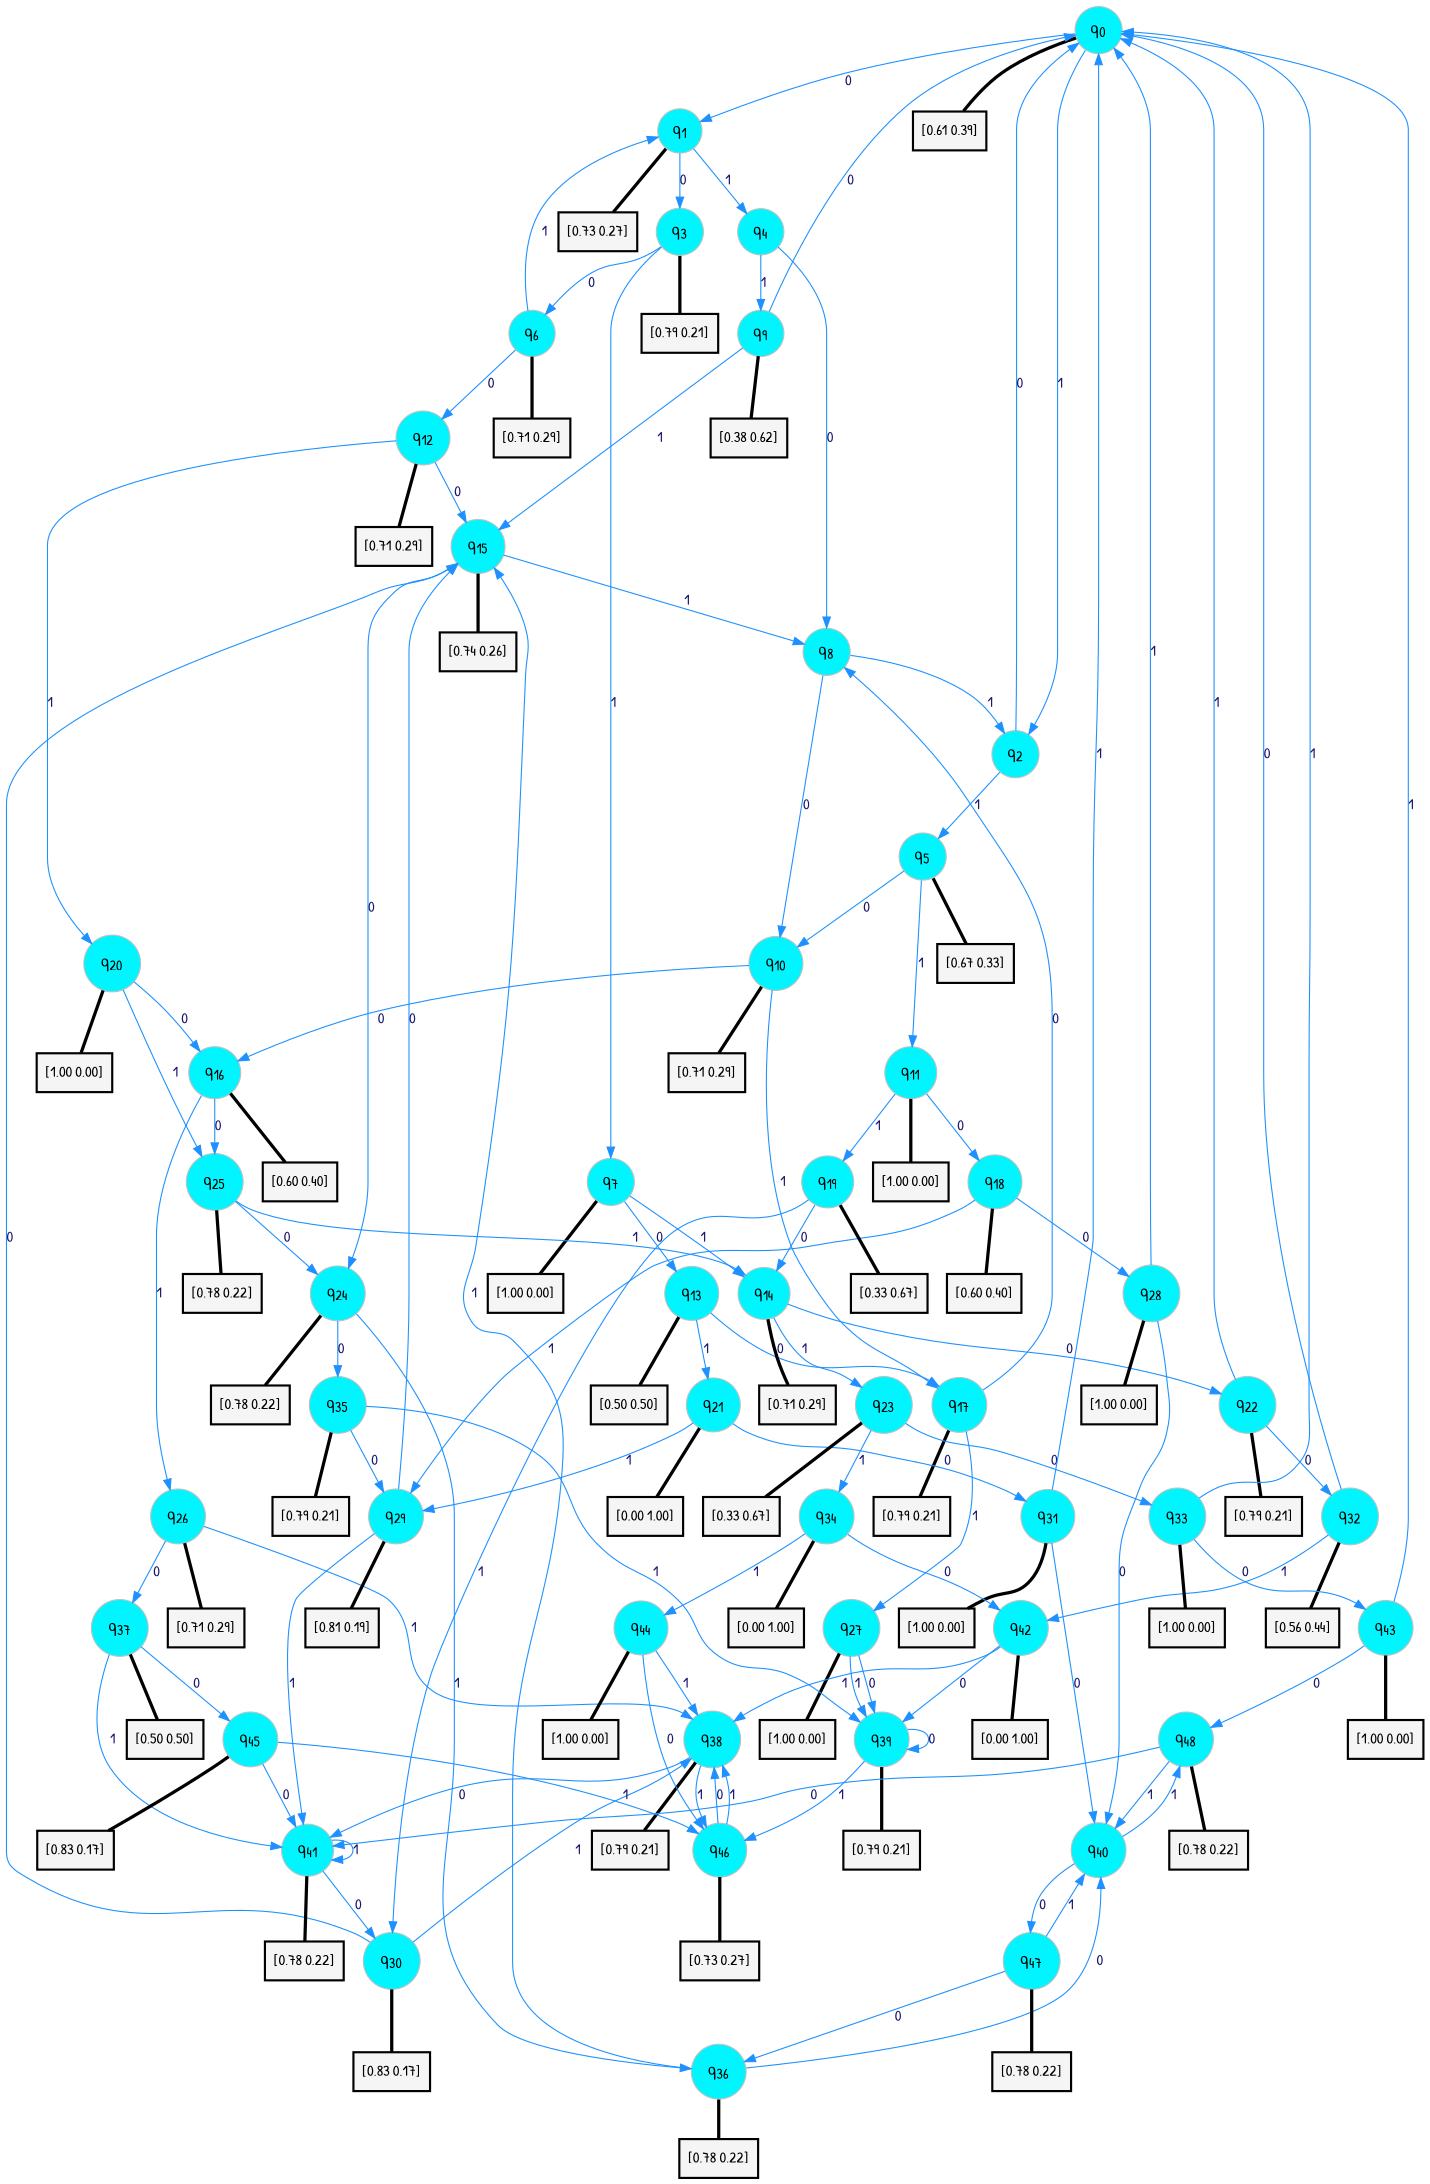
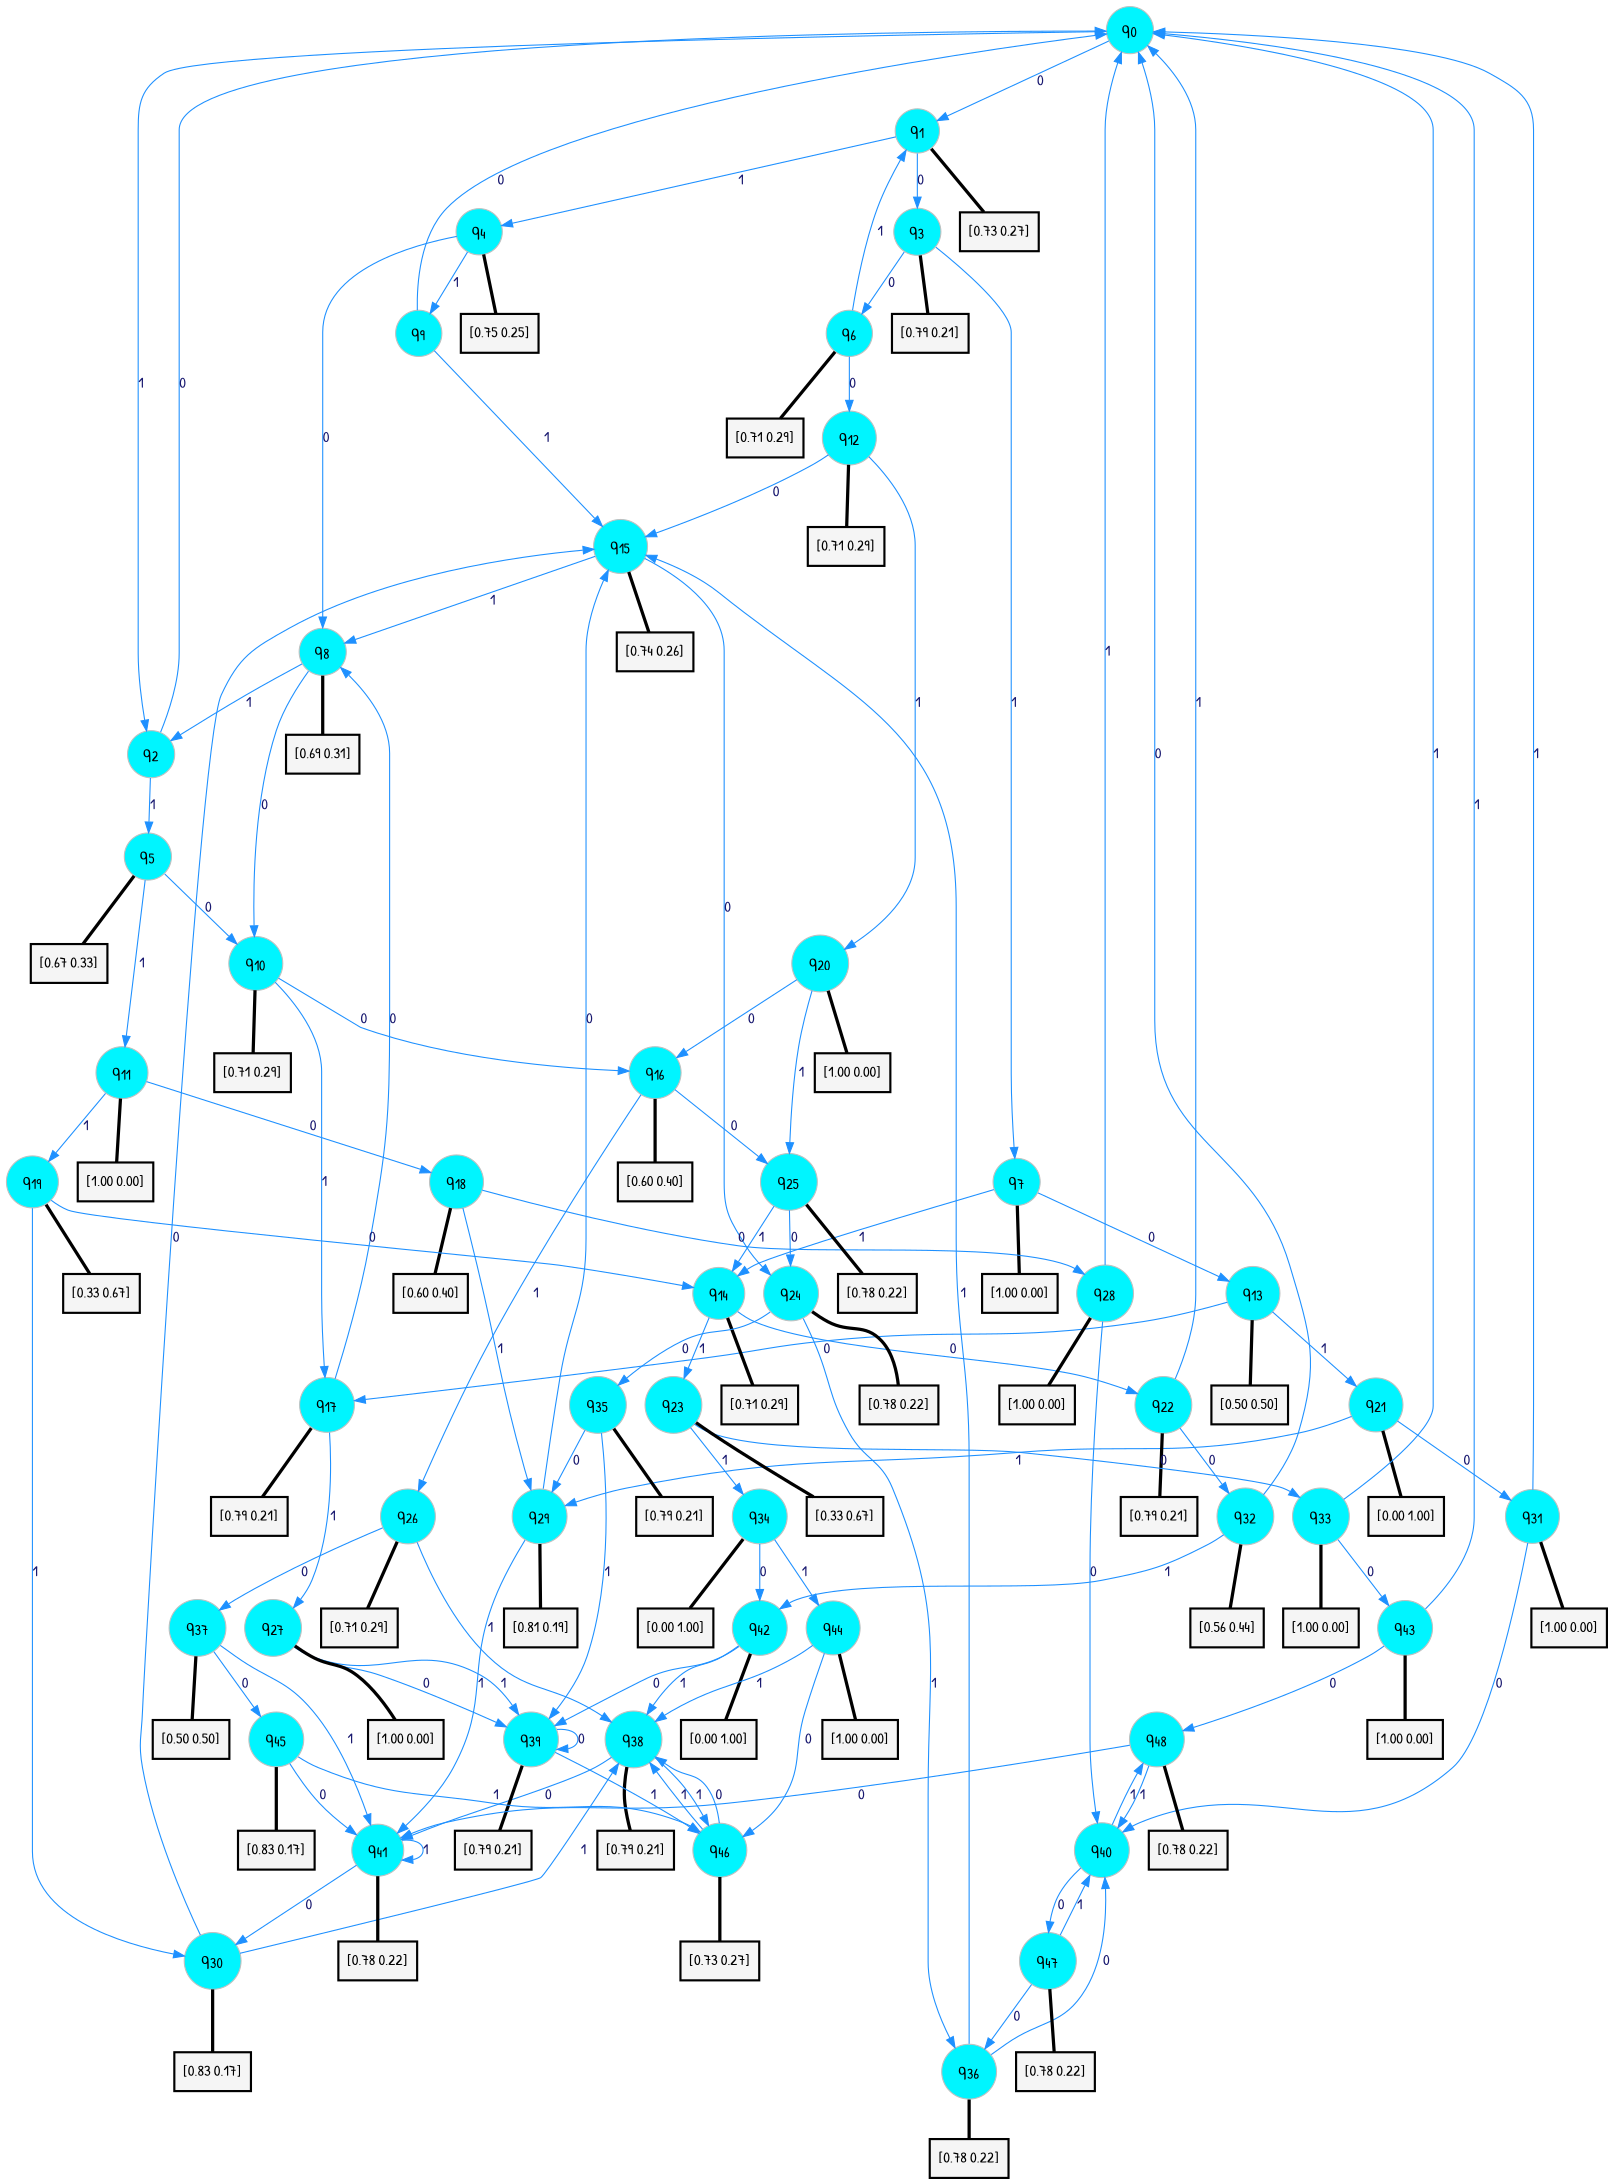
node "[0.61 0.39]": removed
node "[0.75 0.25]": added
node "[0.38 0.62]": removed
node "[0.69 0.31]": added
